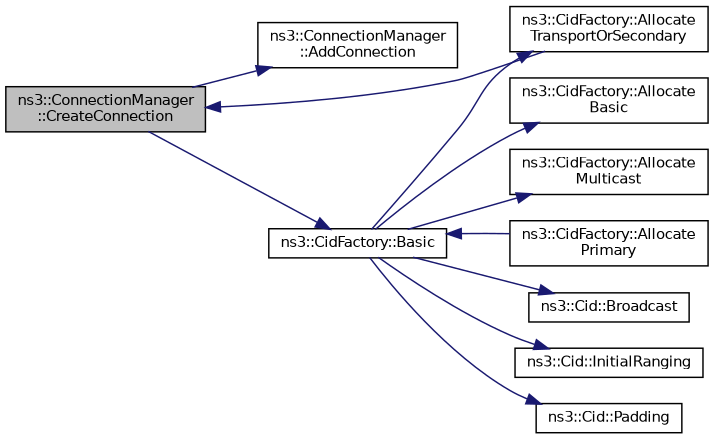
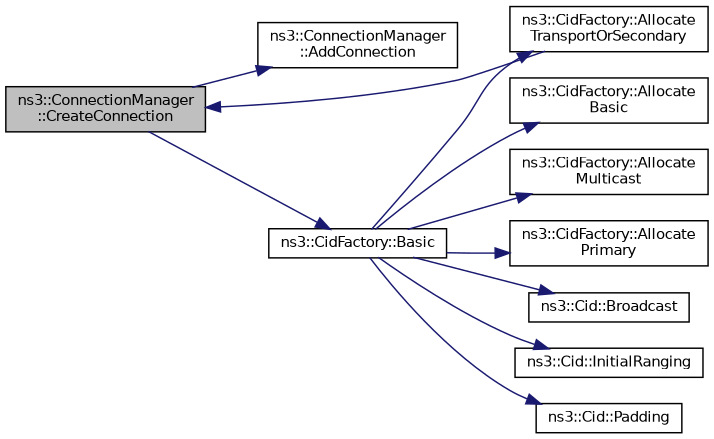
edge "ns3::CidFactory::Allocate Primary" -> "ns3::CidFactory::Basic": reversed
